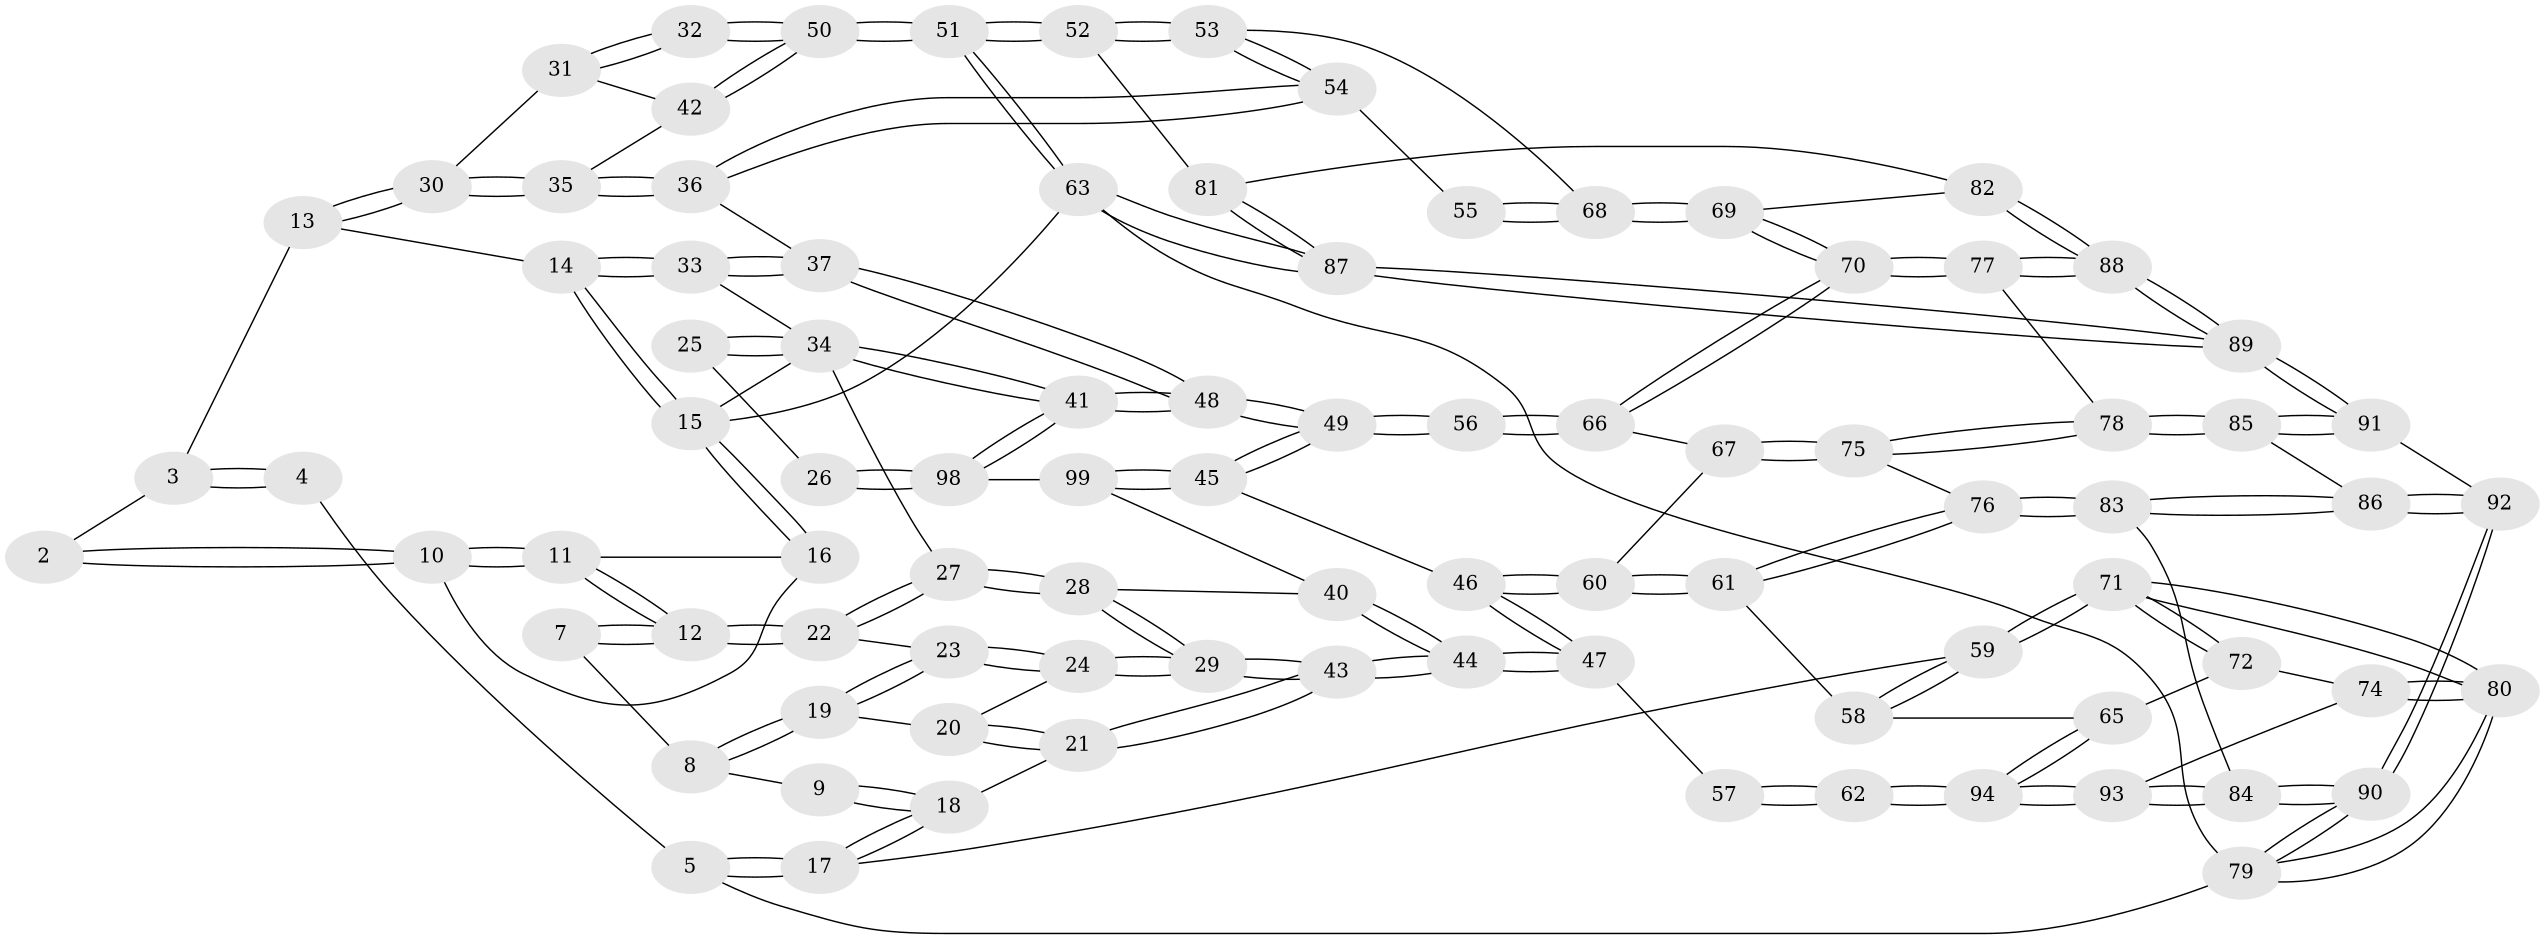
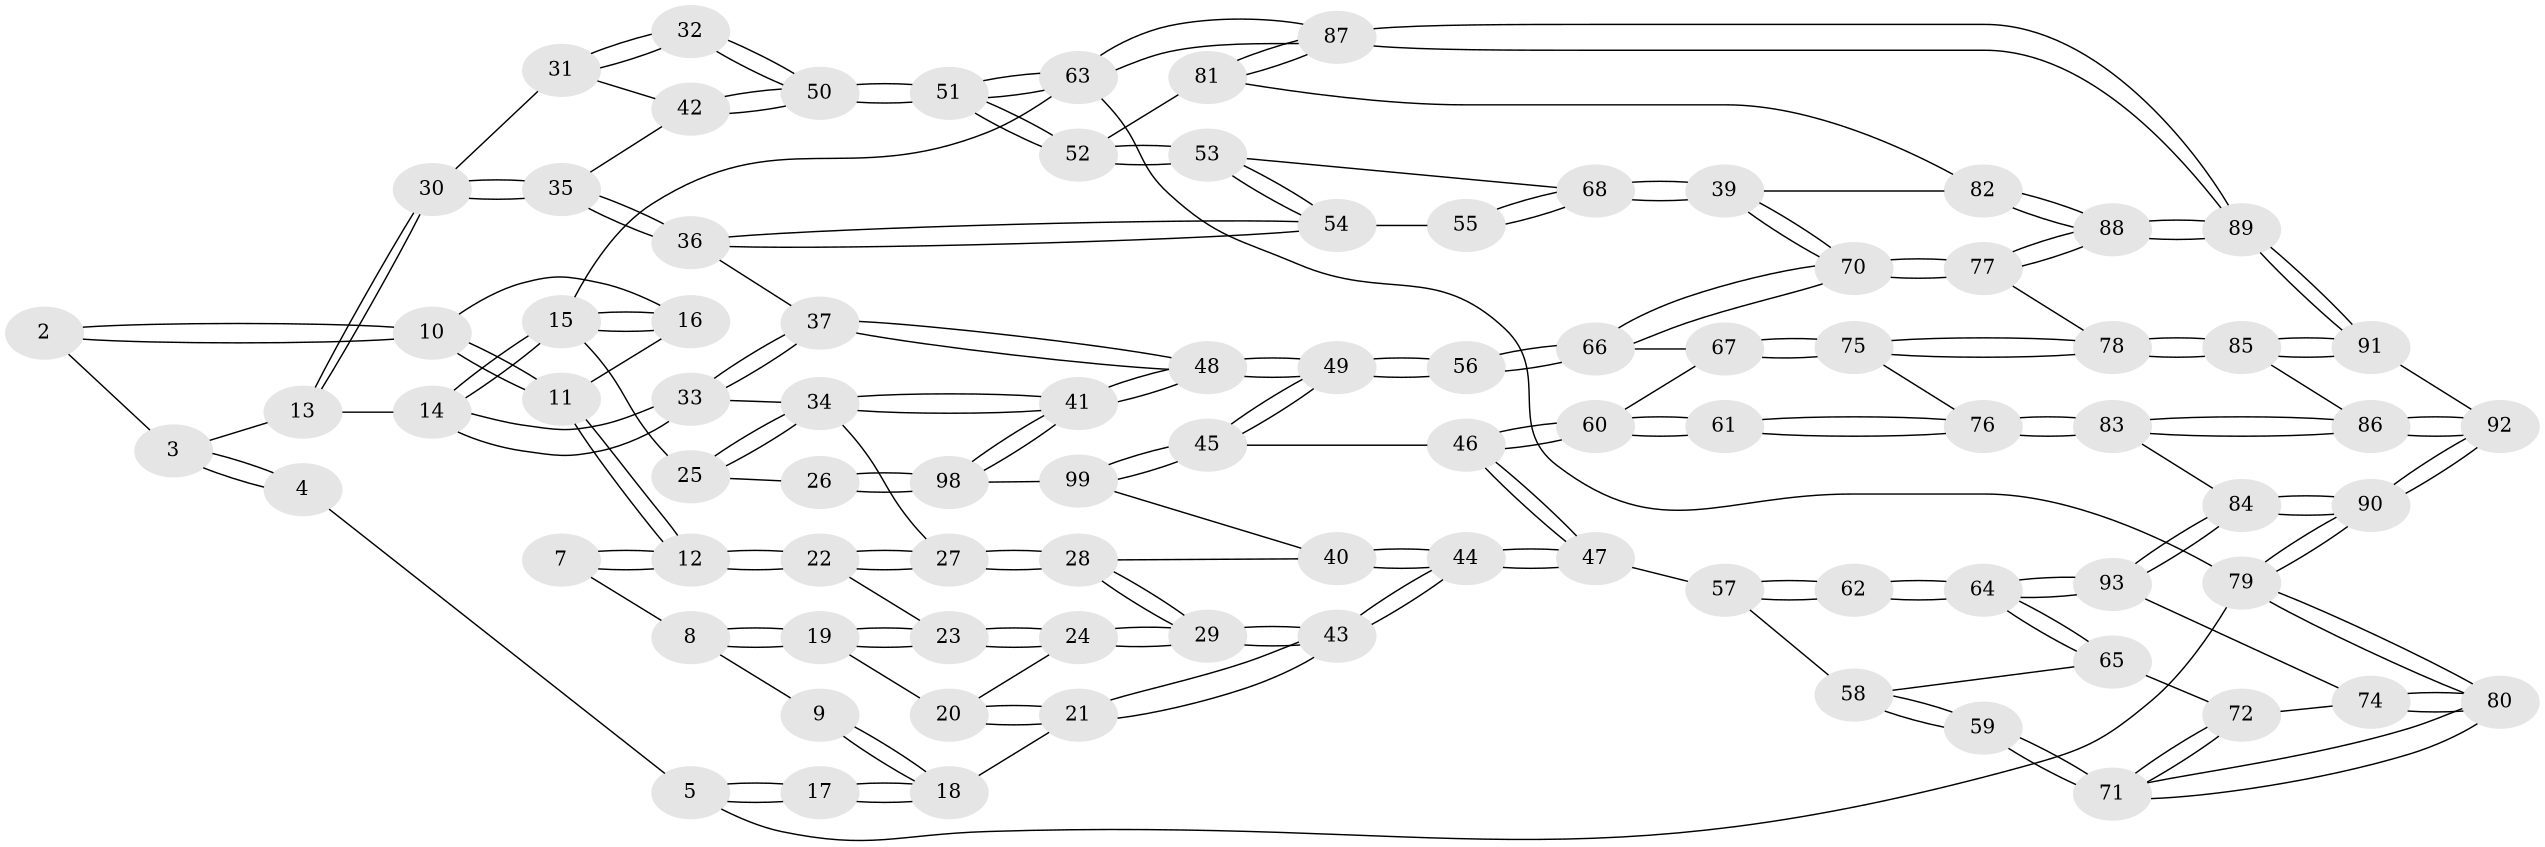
node "69": label "69" -> "39"
edge "34" -- "15": now "25" -- "15"
edge "61" -- "58": now "57" -- "58"
edge "59" -- "17": removed
node "94": label "94" -> "64"
